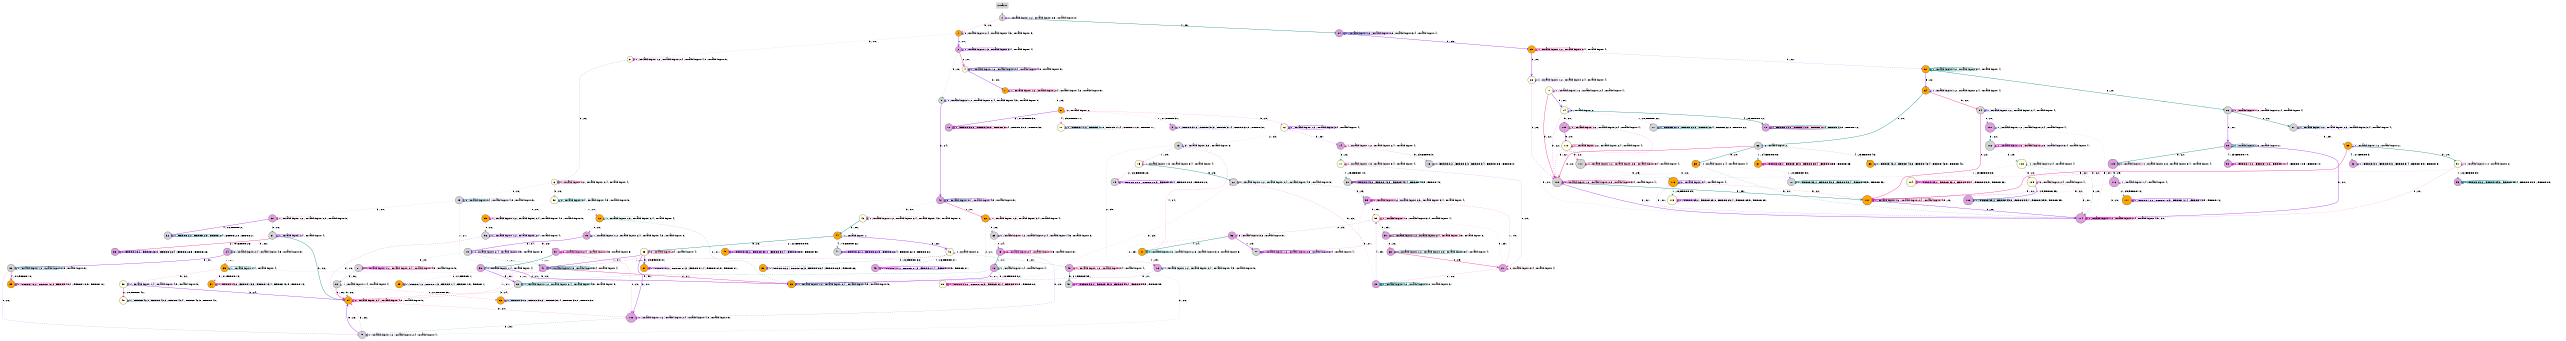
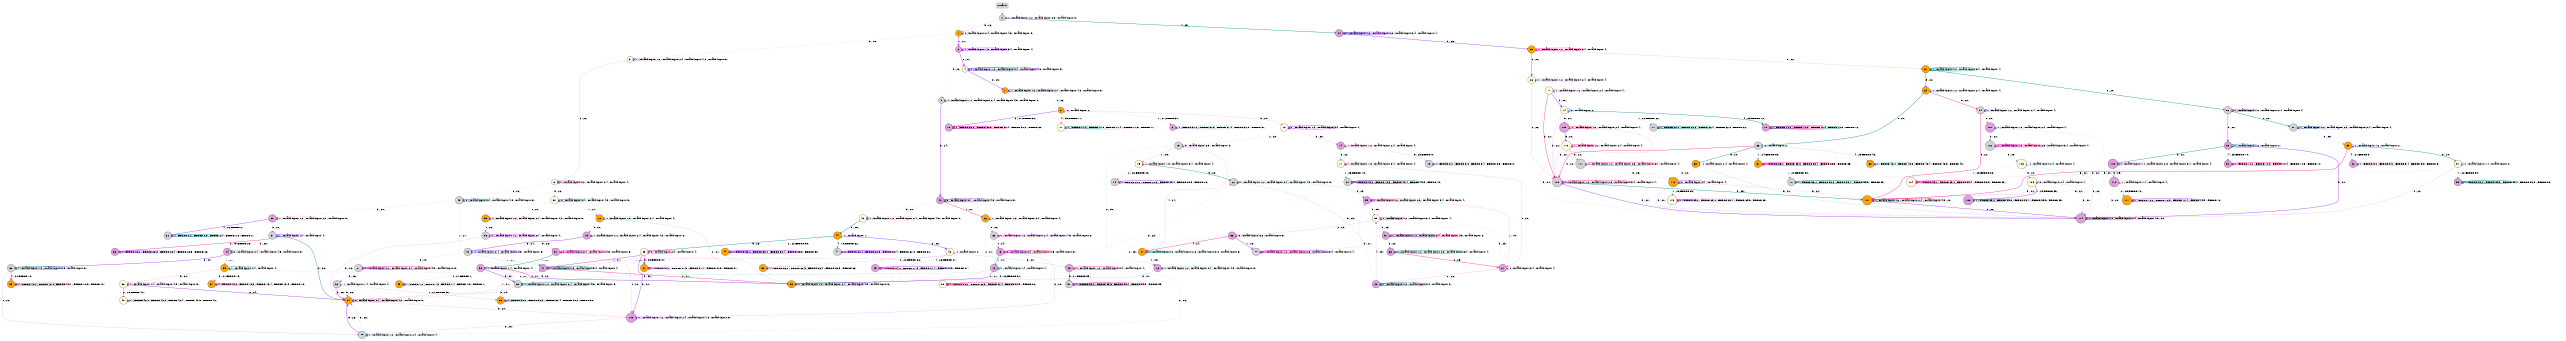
edge "56" -> "27": color teal -> deeppink
